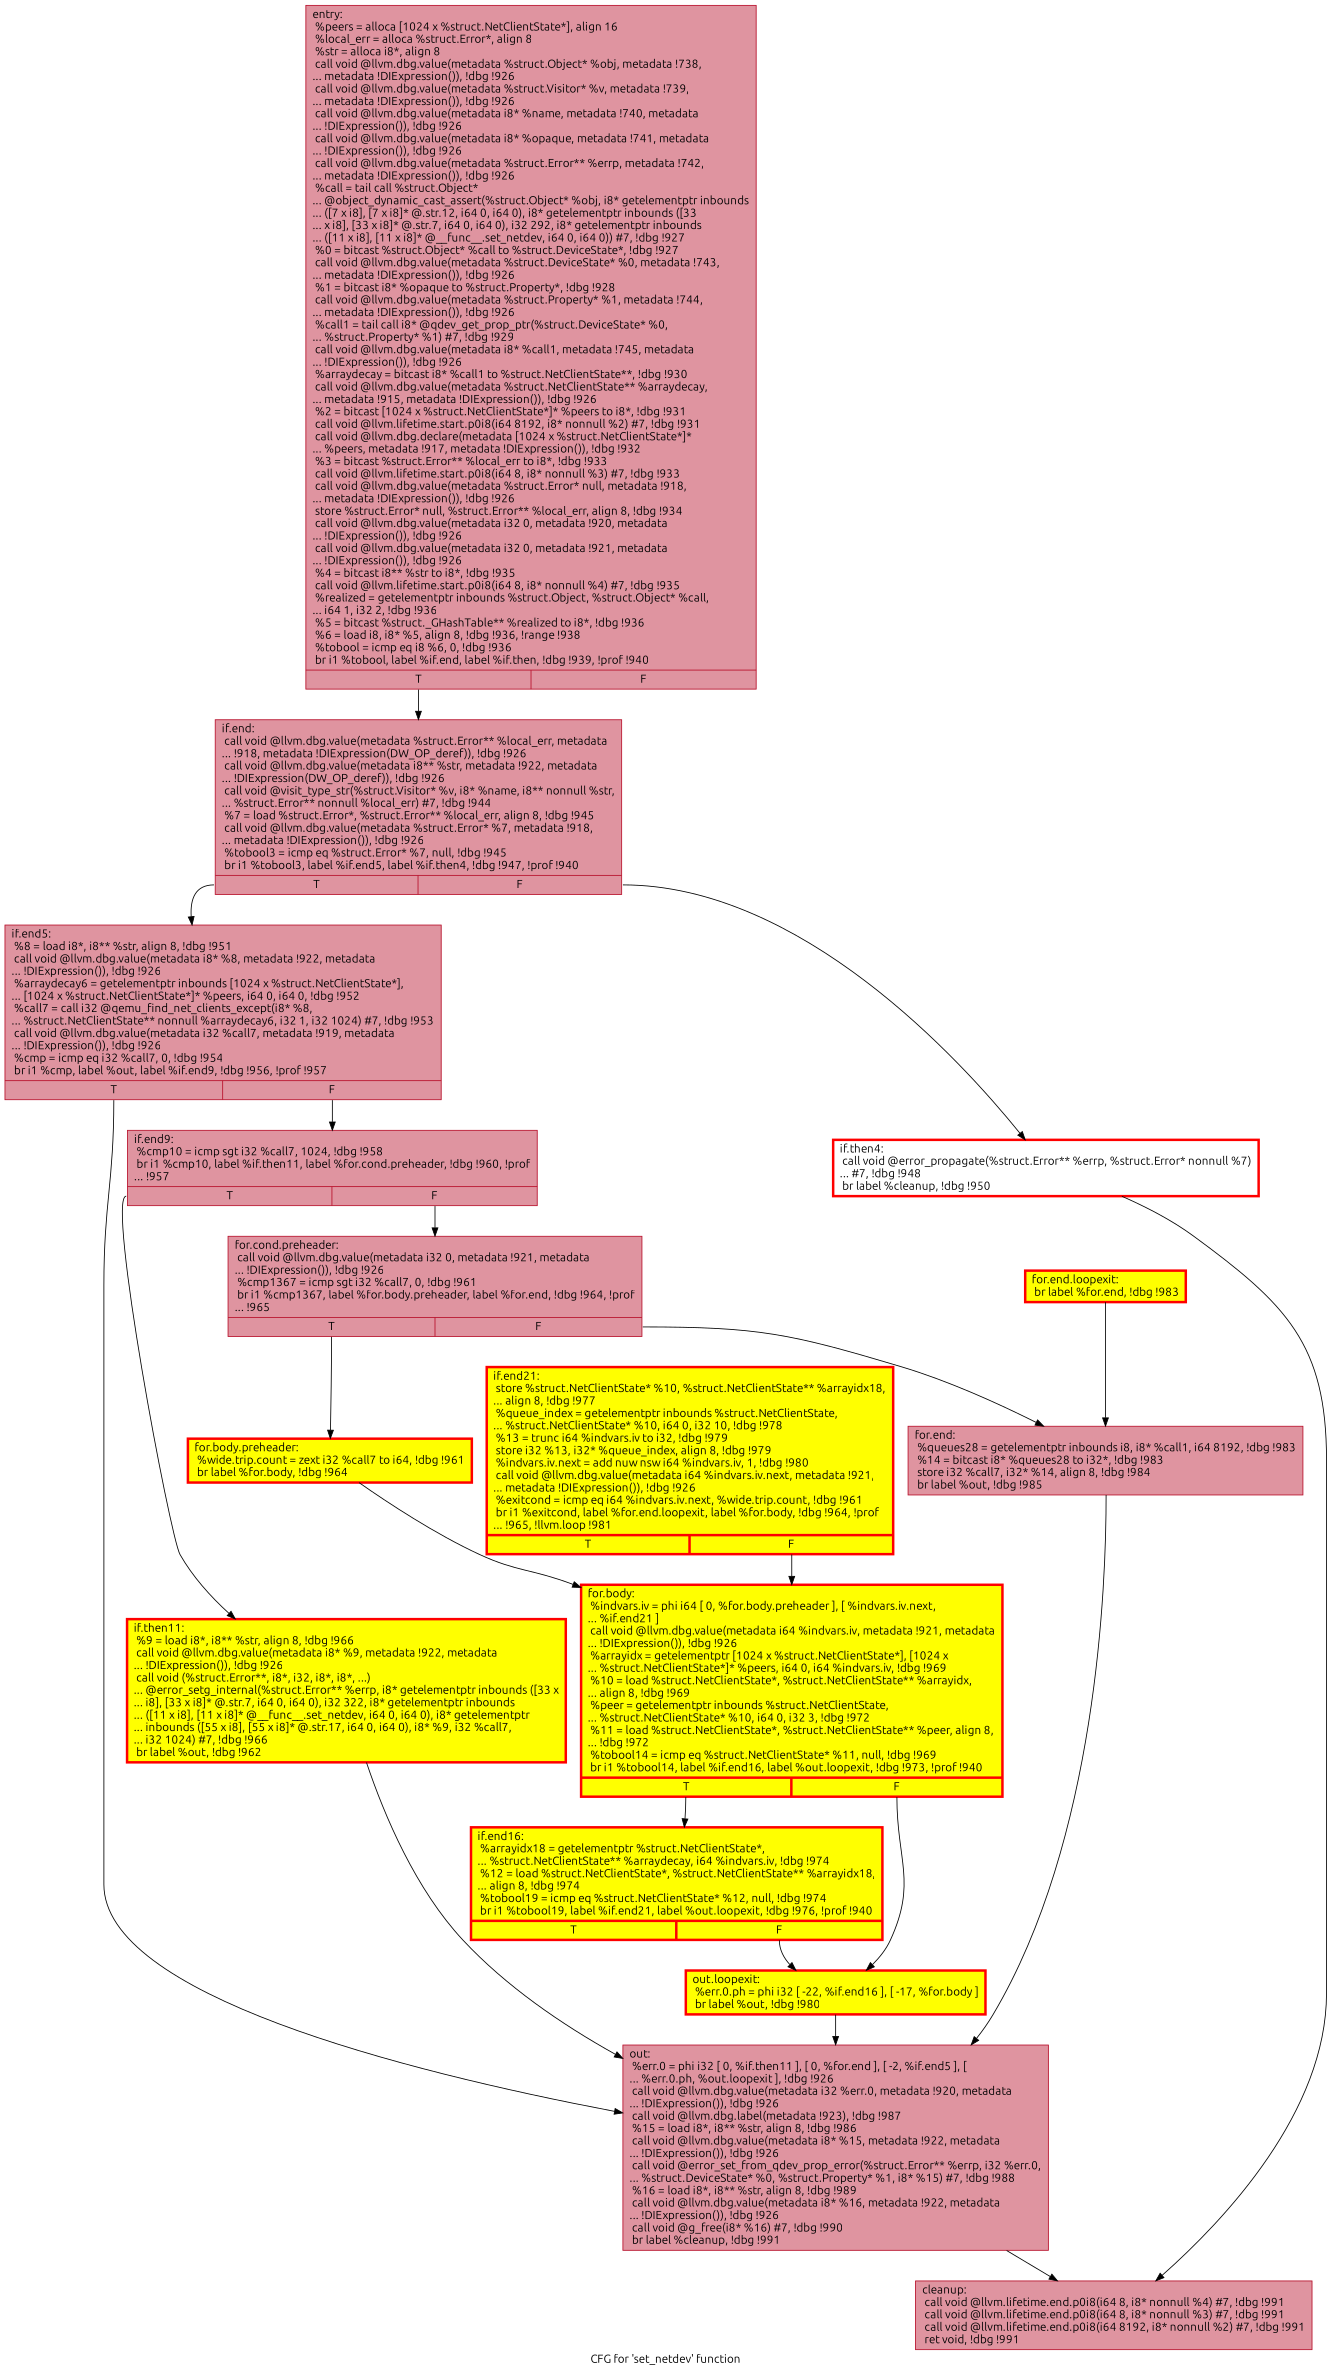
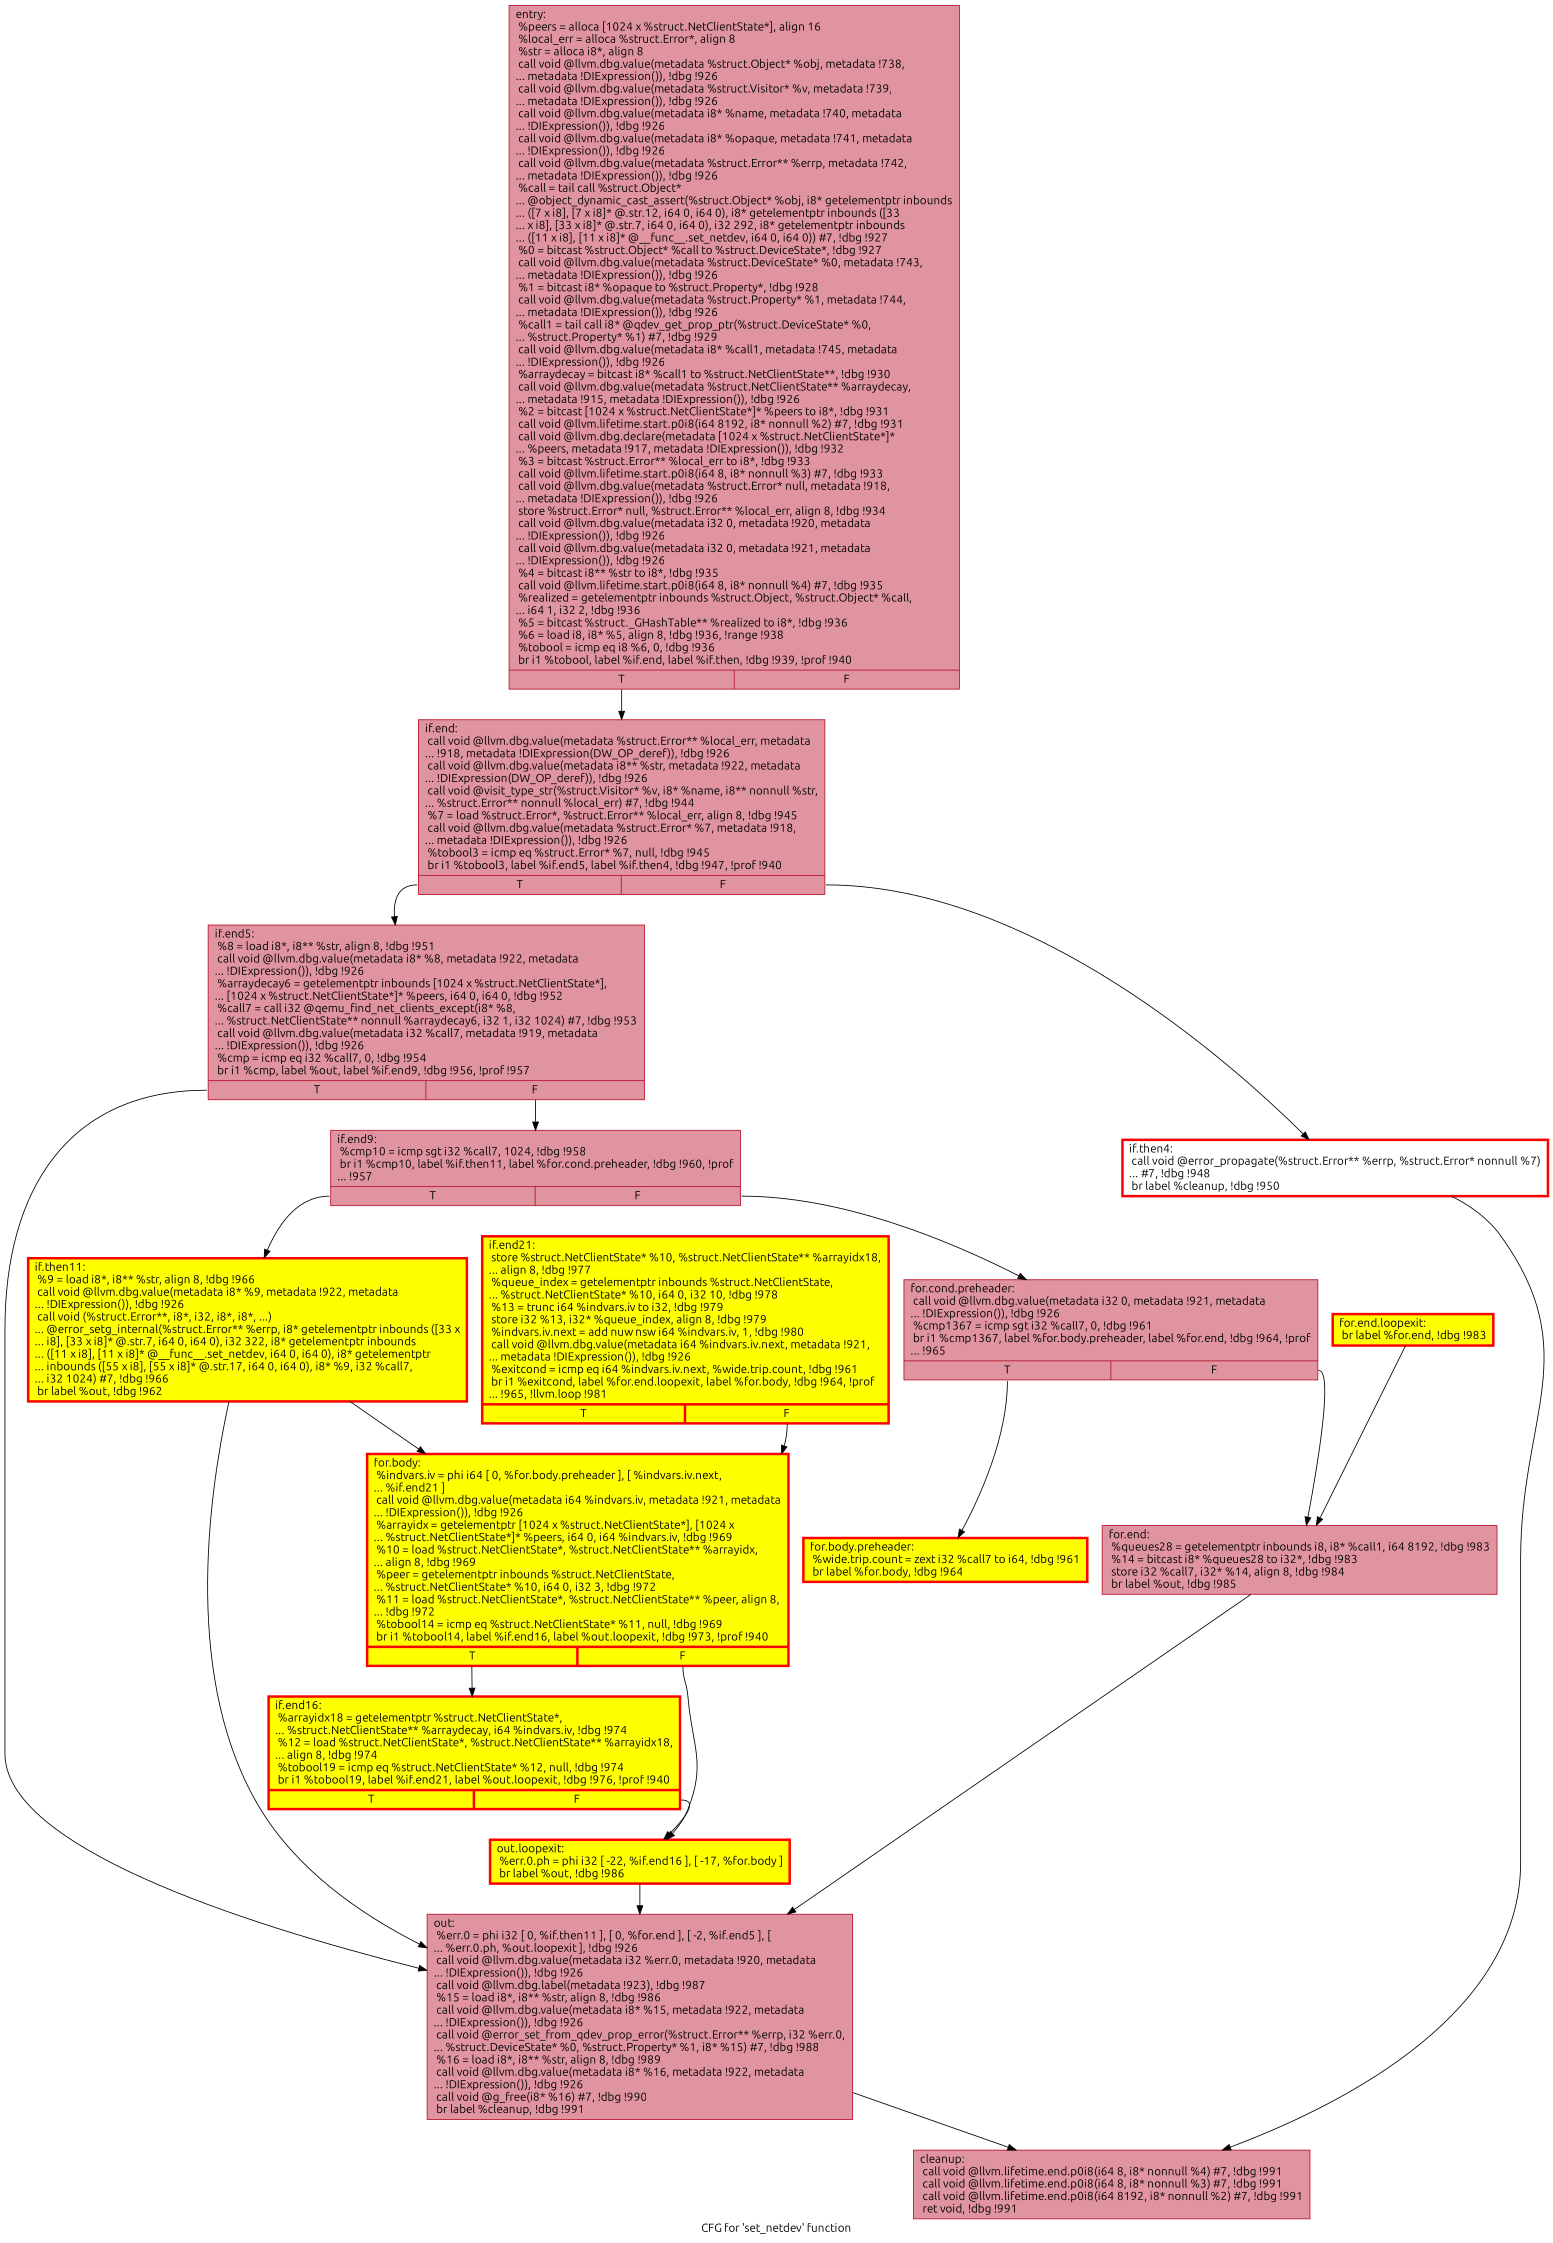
edge "for.body.preheader:" -> "for.body:": now "if.then11:" -> "for.body:"
node "out.loopexit:": text "br label %out, !dbg !980" -> "br label %out, !dbg !986"
